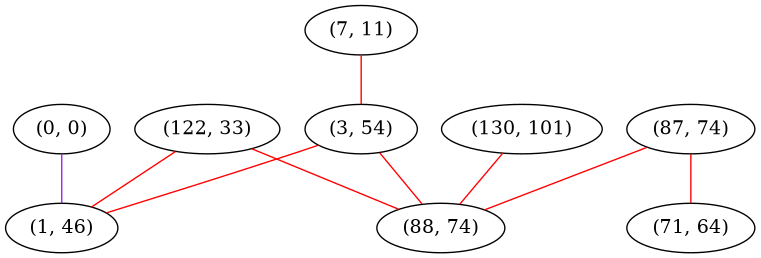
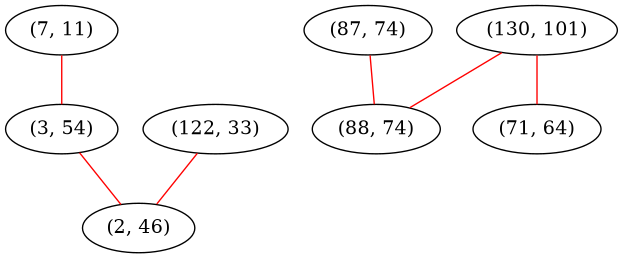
node "(0, 0)": removed
edge "(3, 54)" -- "(88, 74)": removed
edge "(122, 33)" -- "(88, 74)": removed
edge "(87, 74)" -- "(71, 64)": now "(130, 101)" -- "(71, 64)"
node "(1, 46)": label "(1, 46)" -> "(2, 46)"
